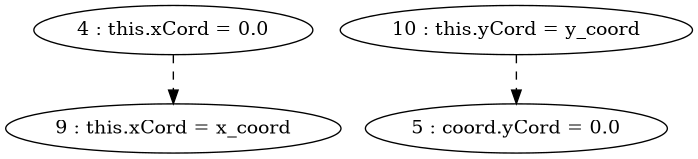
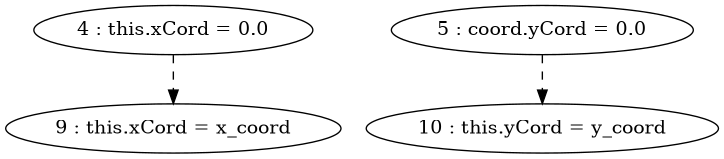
edge "10 : this.yCord = y_coord" -> "5 : coord.yCord = 0.0": reversed
